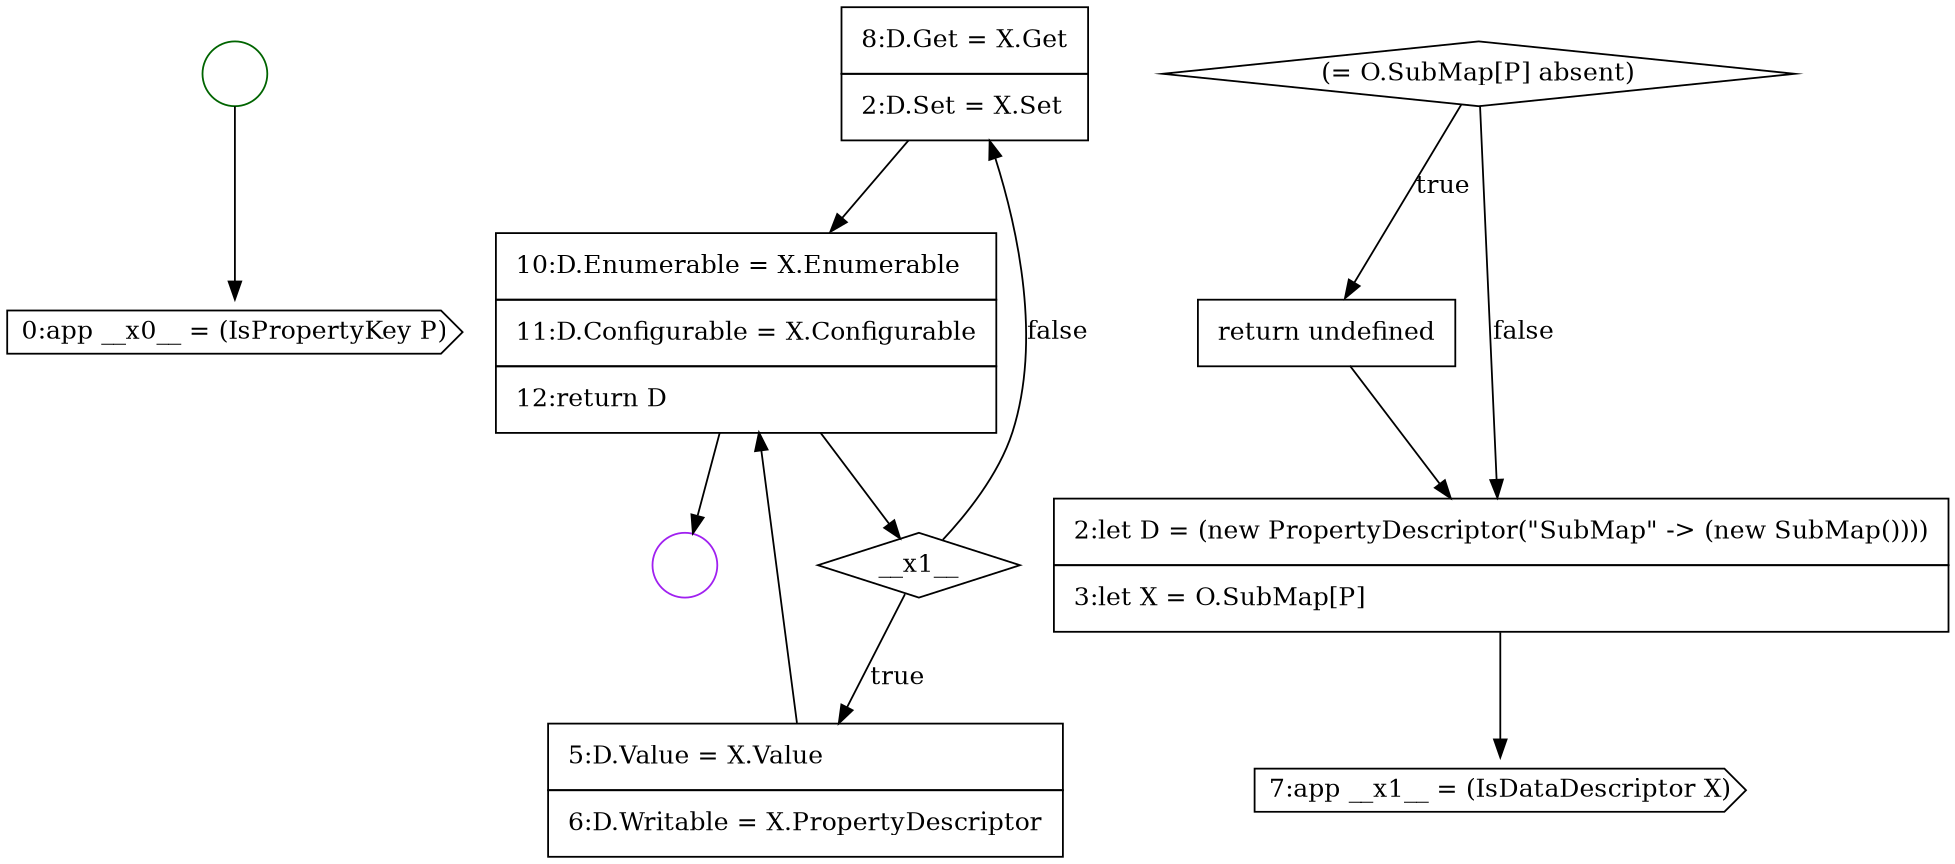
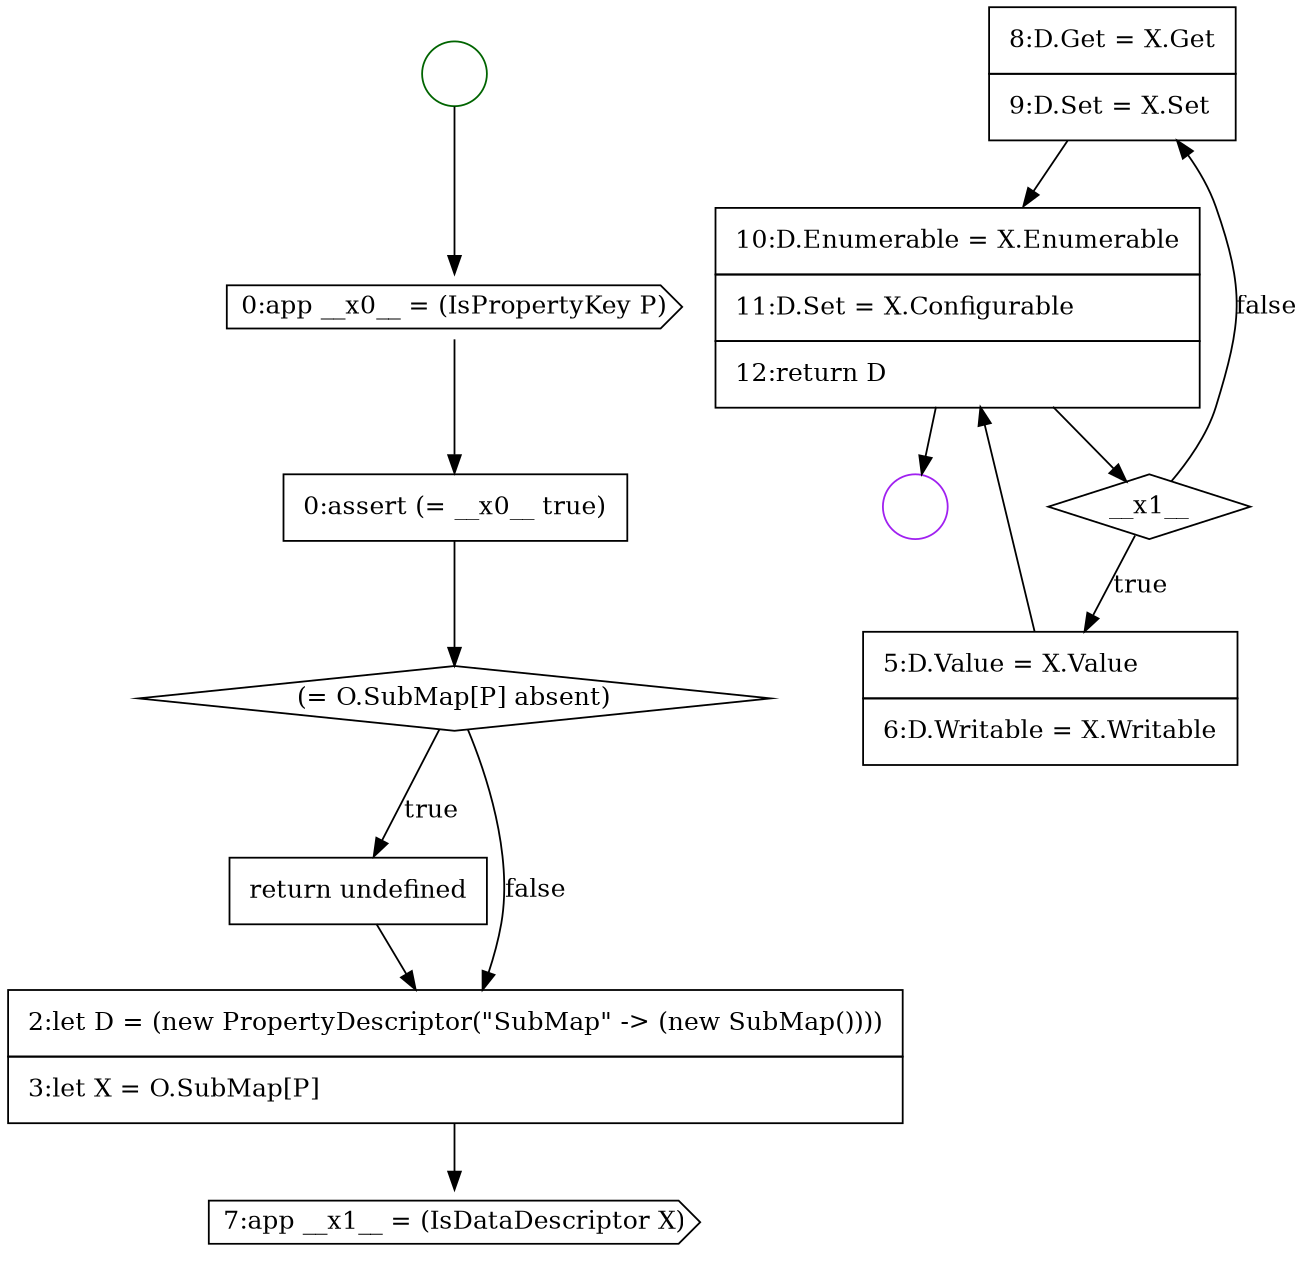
node "8:D.Get = X.Get": text "2:D.Set = X.Set" -> "9:D.Set = X.Set"
node "10:D.Enumerable = X.Enumerable": text "11:D.Configurable = X.Configurable" -> "11:D.Set = X.Configurable"
node "0:assert (= __x0__ true)": added
node "5:D.Value = X.Value": text "6:D.Writable = X.PropertyDescriptor" -> "6:D.Writable = X.Writable"
